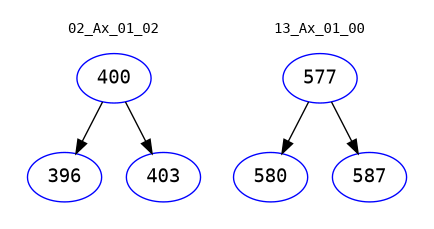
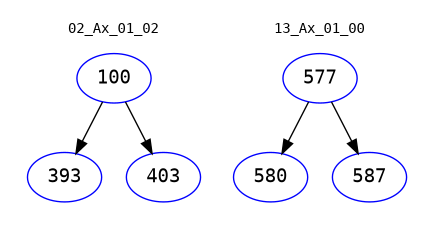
node "400": label "400" -> "100"
node "396": label "396" -> "393"
